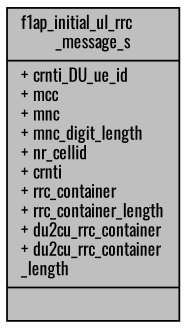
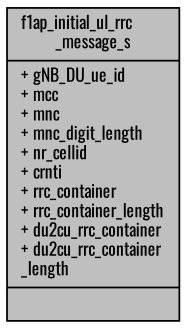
node "f1ap_initial_ul_rrc": text "+ crnti_DU_ue_id" -> "+ gNB_DU_ue_id"
